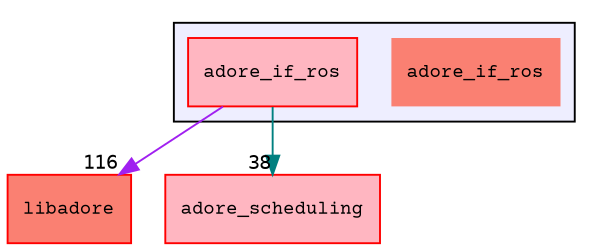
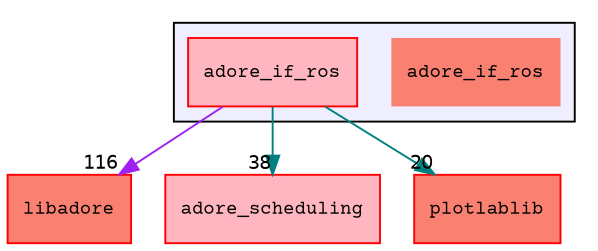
node "plotlablib": added
